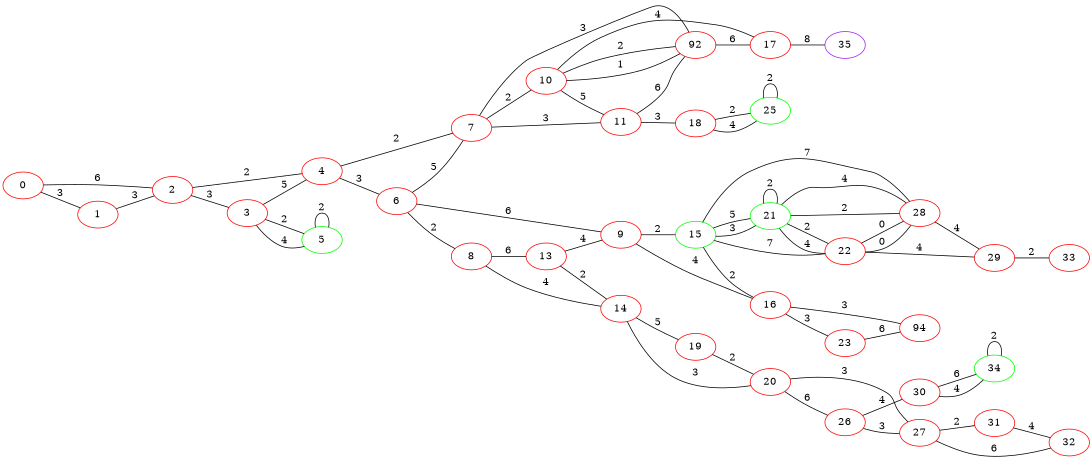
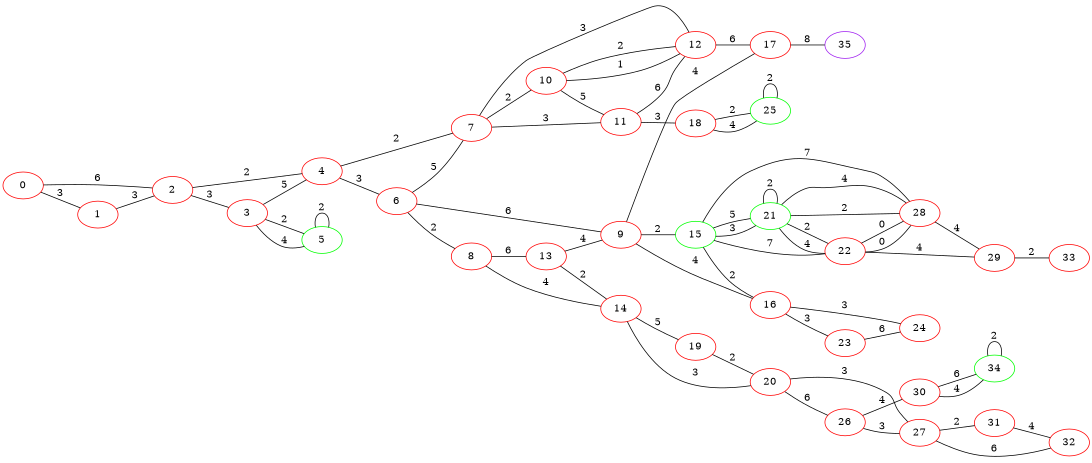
edge "17" -- "10": now "17" -- "9"
node "92": label "92" -> "12"
node "94": label "94" -> "24"
